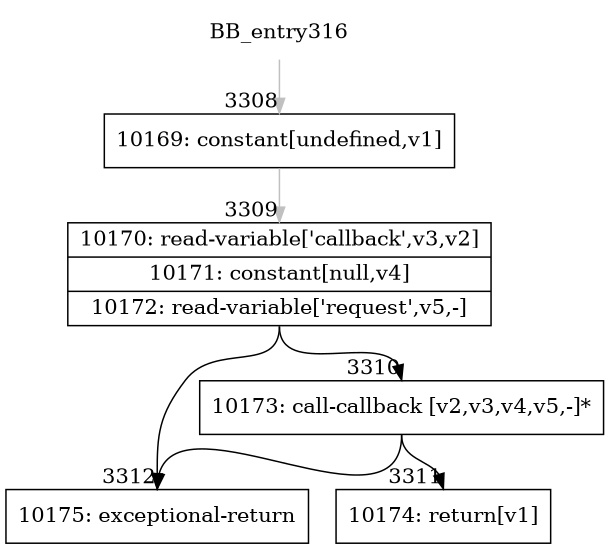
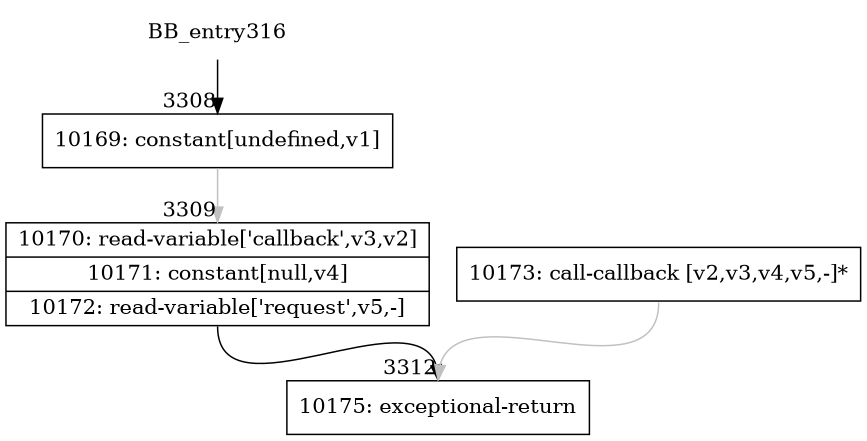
edge "BB_entry316" -> "10169: constant[undefined,v1]": color gray -> black
edge "10170: read-variable['callback',v3,v2]" -> "10173: call-callback [v2,v3,v4,v5,-]*": removed
edge "10173: call-callback [v2,v3,v4,v5,-]*" -> "10175: exceptional-return": color black -> gray
node "10174: return[v1]": removed
